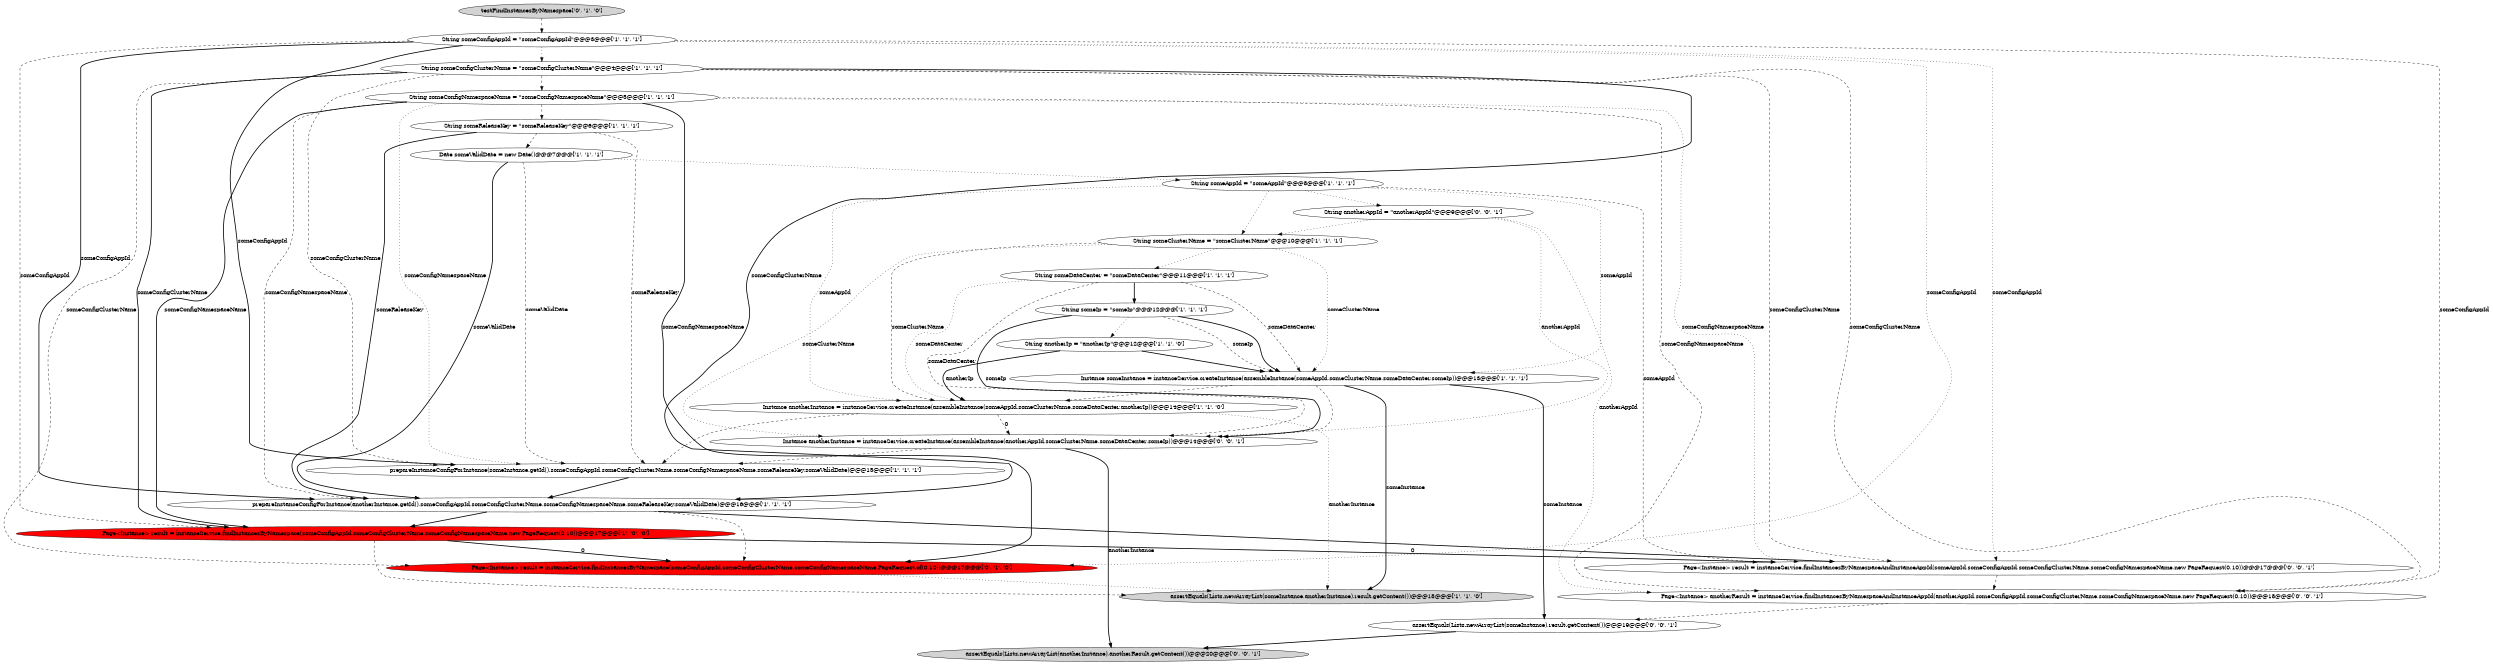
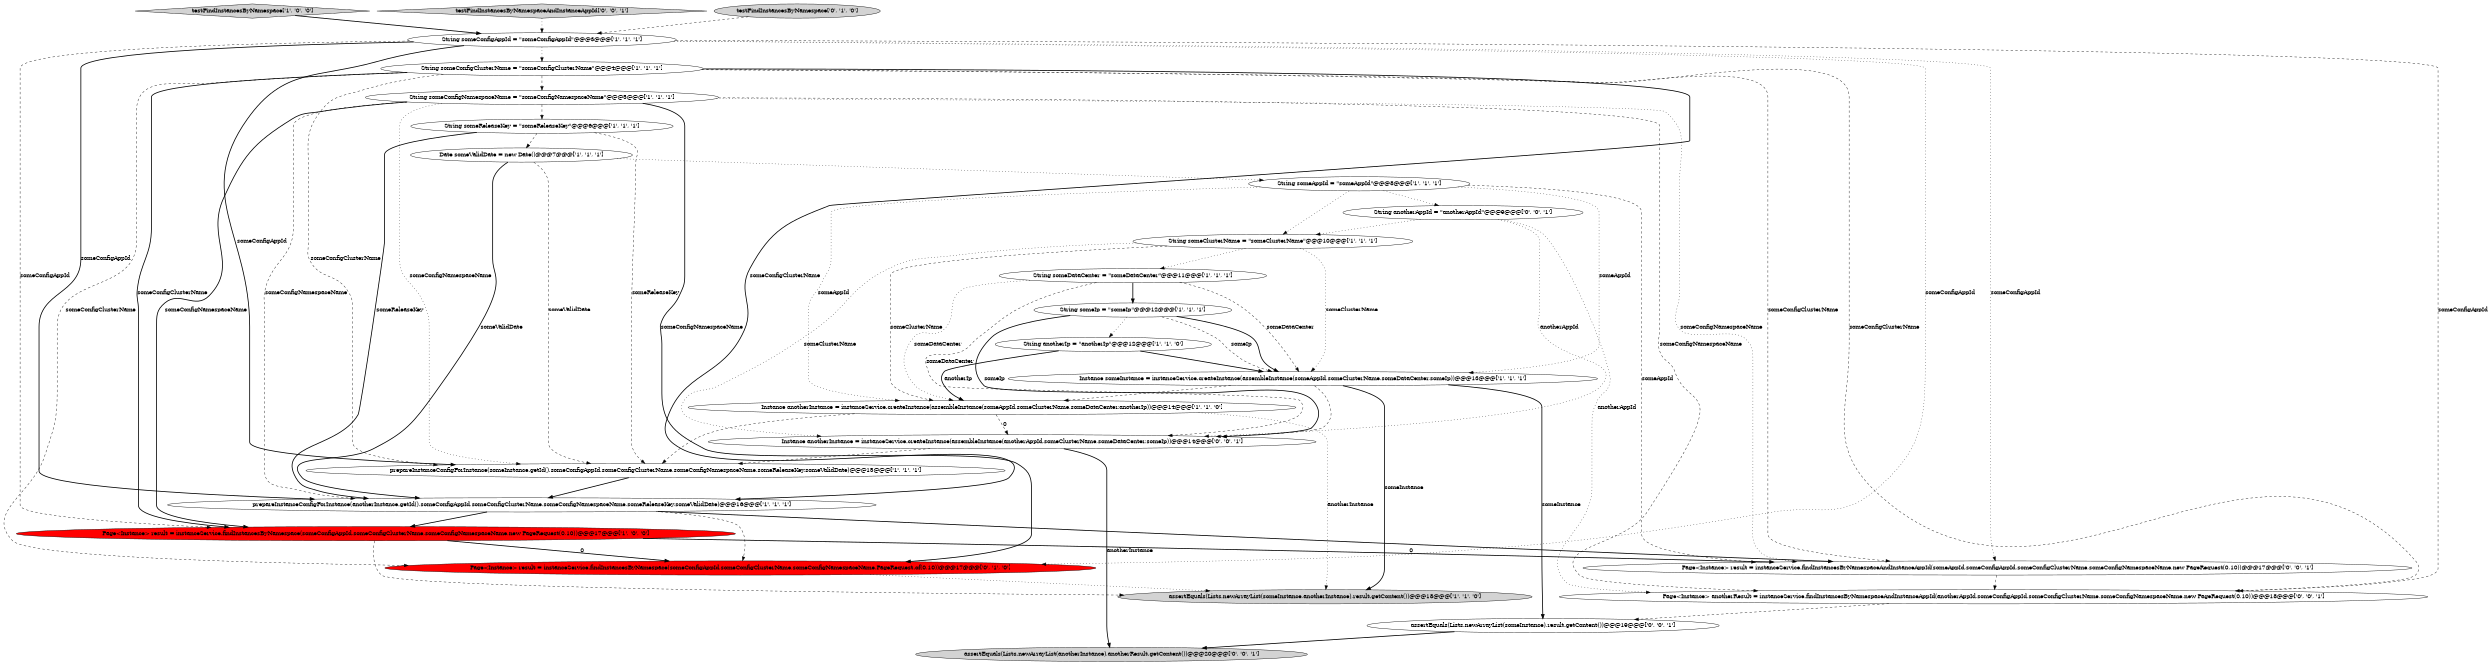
node "testFindInstancesByNamespace['1', '0', '0']": added
node "testFindInstancesByNamespaceAndInstanceAppId['0', '0', '1']": added
